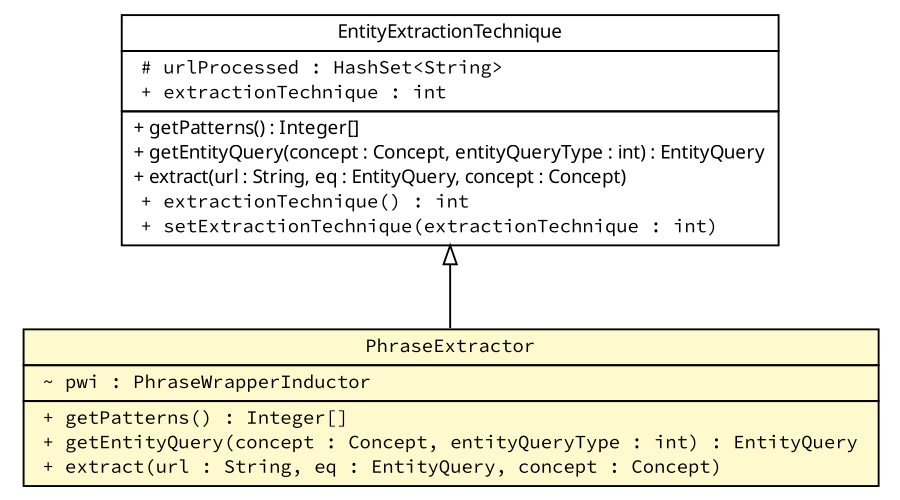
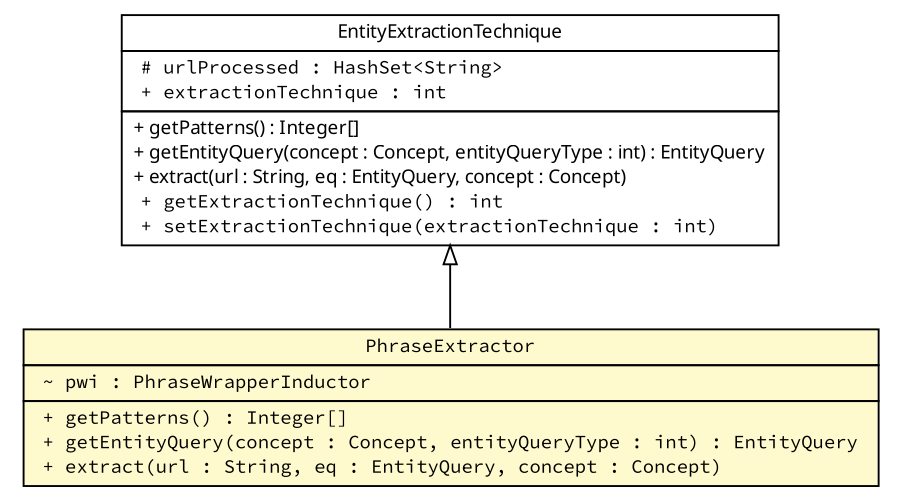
node "EntityExtractionTechnique": text "+ extractionTechnique() : int" -> "+ getExtractionTechnique() : int"
